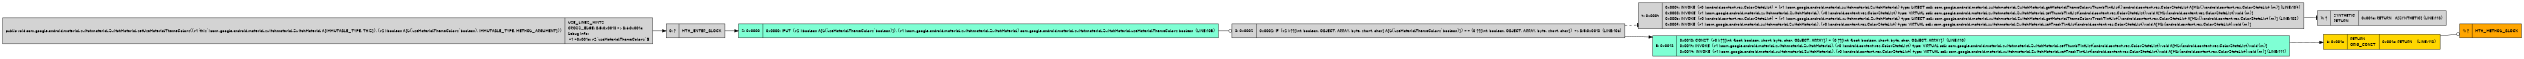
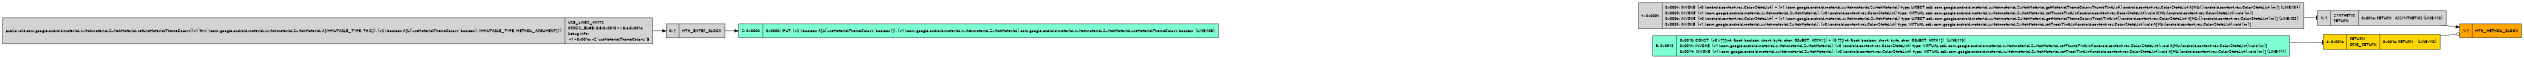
edge "7: ?" -> "1: ?": added
node "3: 0x0002": removed
edge "5: 0x0013" -> "6: 0x001a": arrowhead normal -> tee
node "6: 0x001a": text "ORIG_CONST" -> "ORIG_RETURN"
